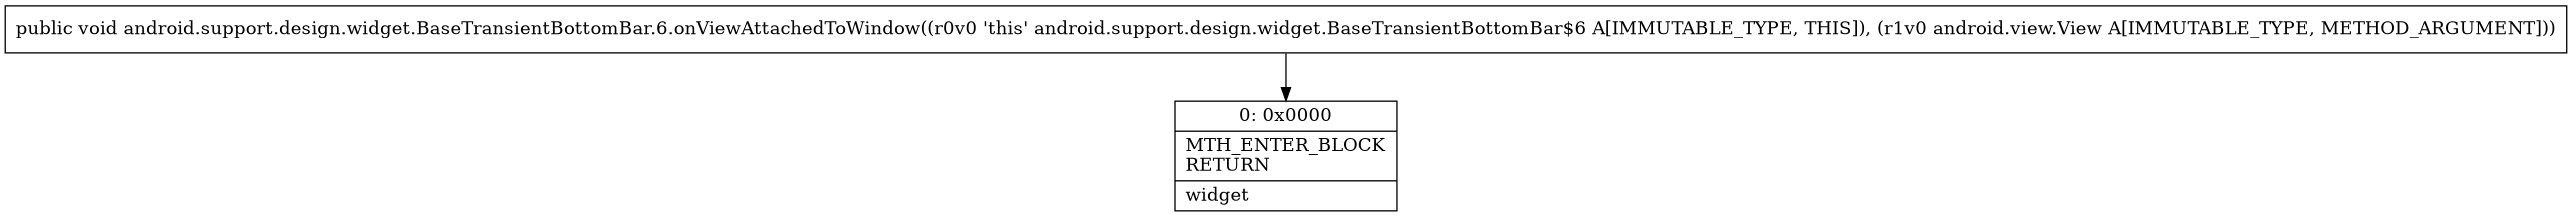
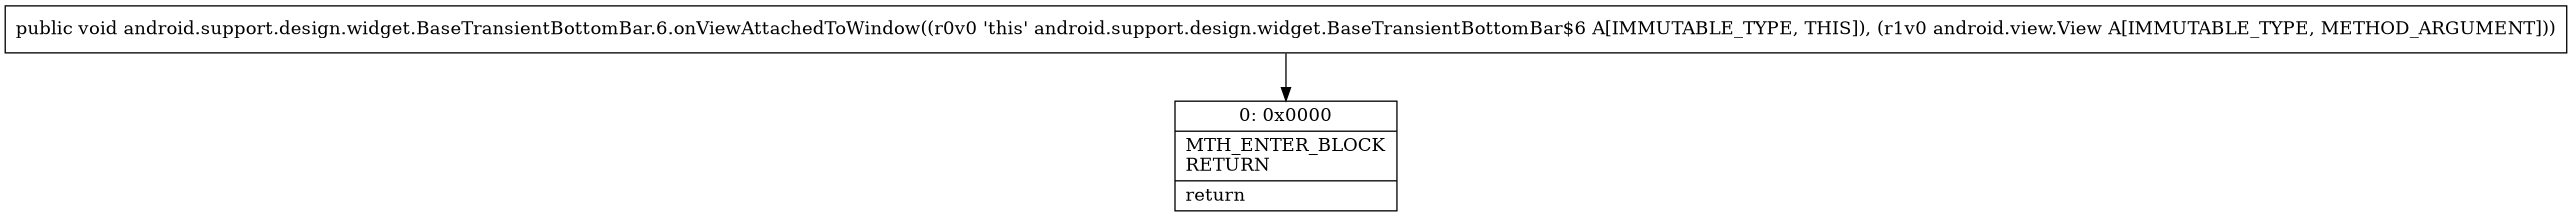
node "0: 0x0000": text "widget" -> "return"
